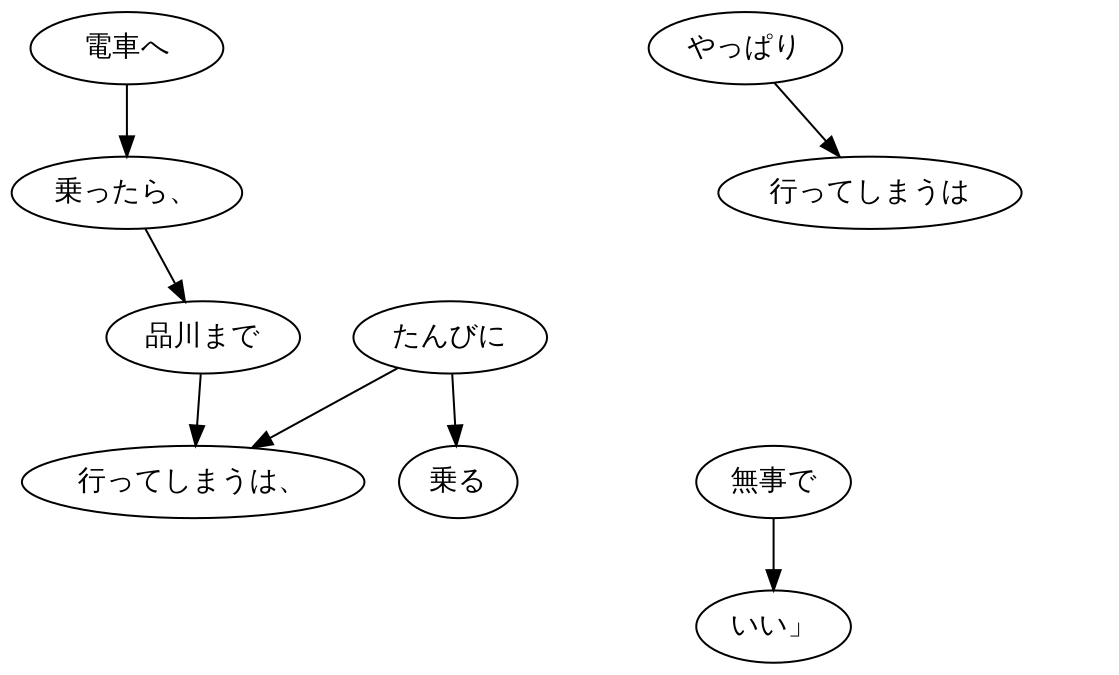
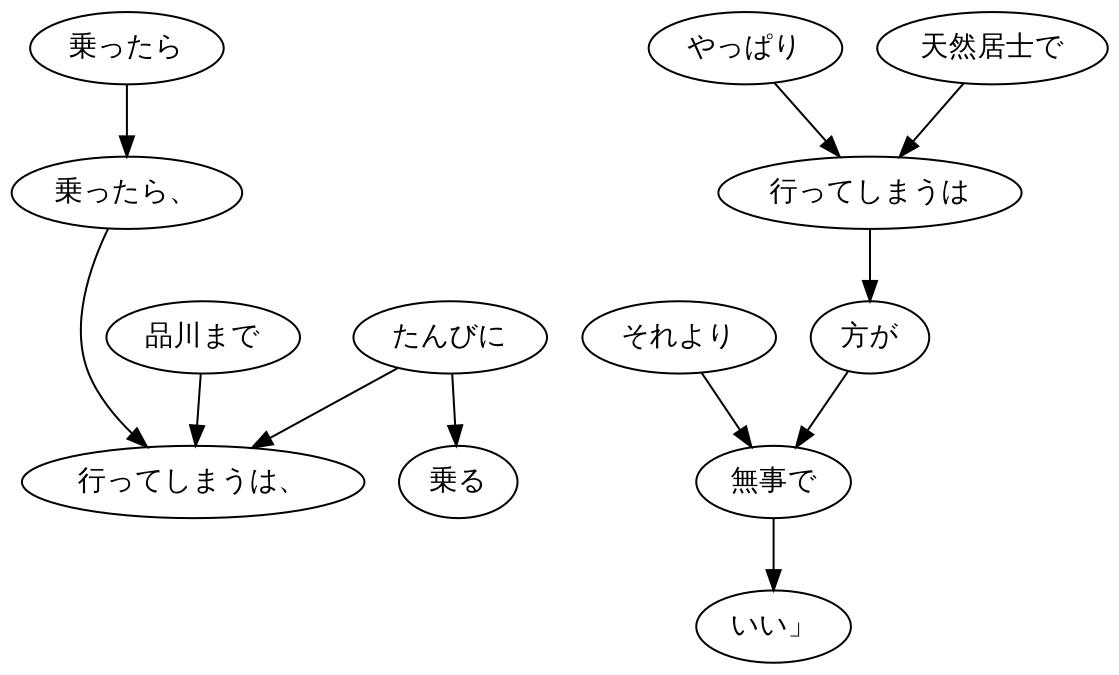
node "電車へ": label "電車へ" -> "乗ったら"
node "天然居士で": added
edge "乗ったら、" -> "品川まで": now "乗ったら、" -> "行ってしまうは、"
node "それより": added
node "方が": added
